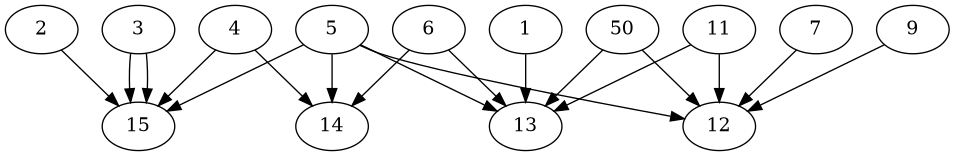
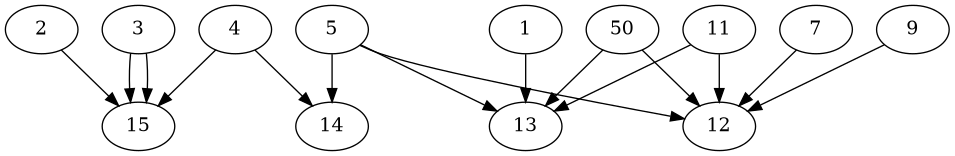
node "6": removed
edge "5" -> "15": removed
